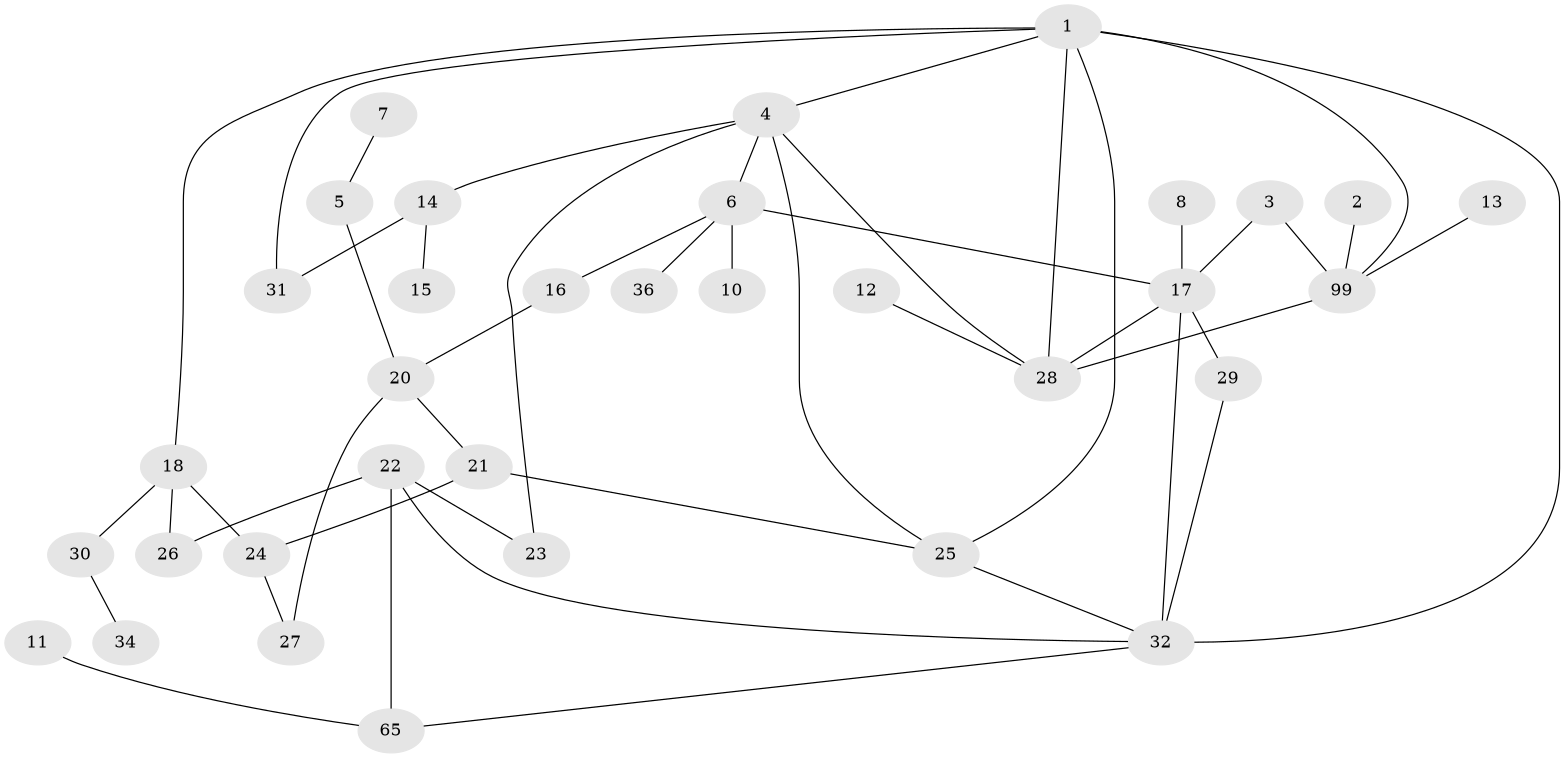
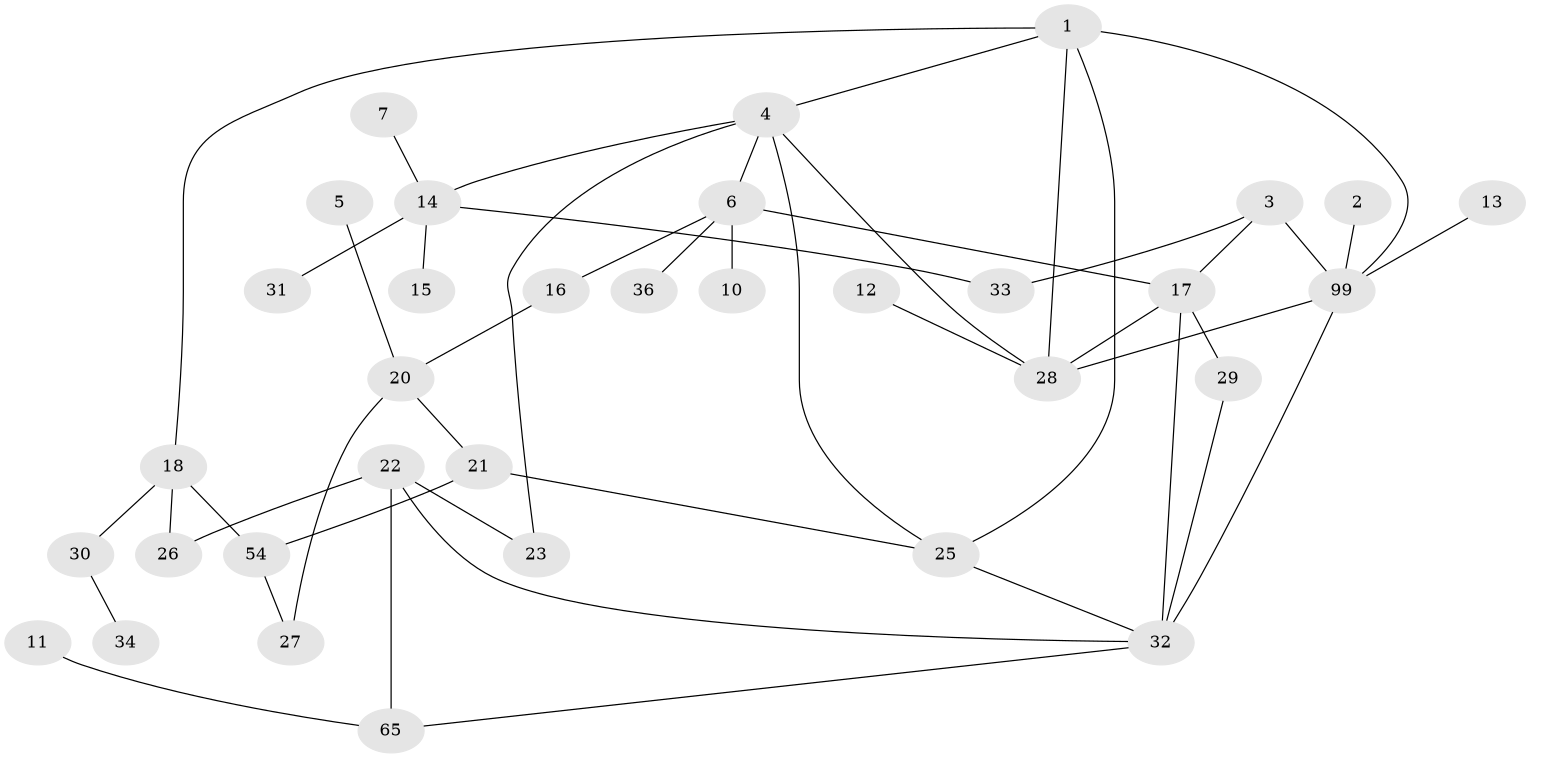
edge "1" -- "31": removed
edge "7" -- "5": now "7" -- "14"
node "8": removed
node "33": added
edge "1" -- "32": now "99" -- "32"
node "24": label "24" -> "54"
